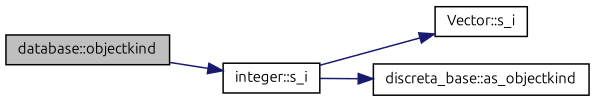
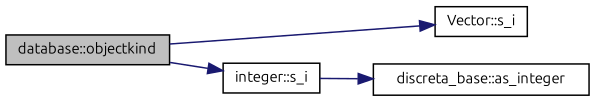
edge "integer::s_i" -> "Vector::s_i": now "database::objectkind" -> "Vector::s_i"
node "discreta_base::as_objectkind": label "discreta_base::as_objectkind" -> "discreta_base::as_integer"
